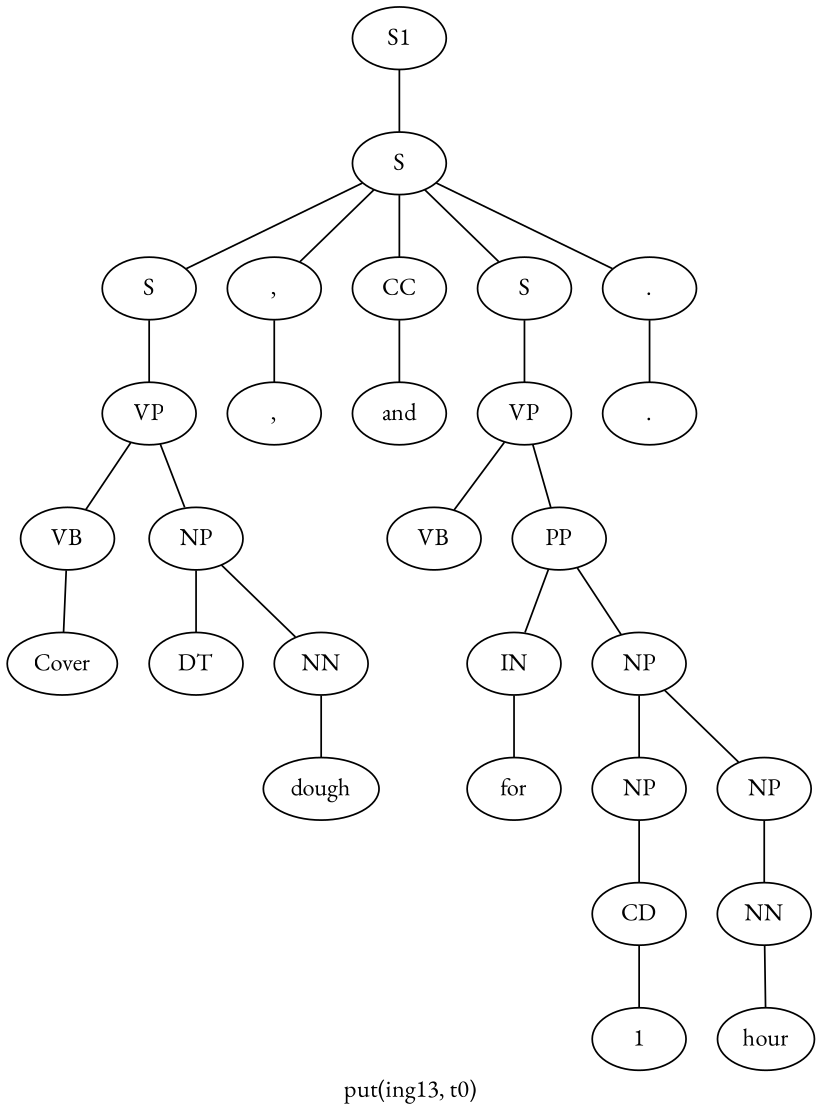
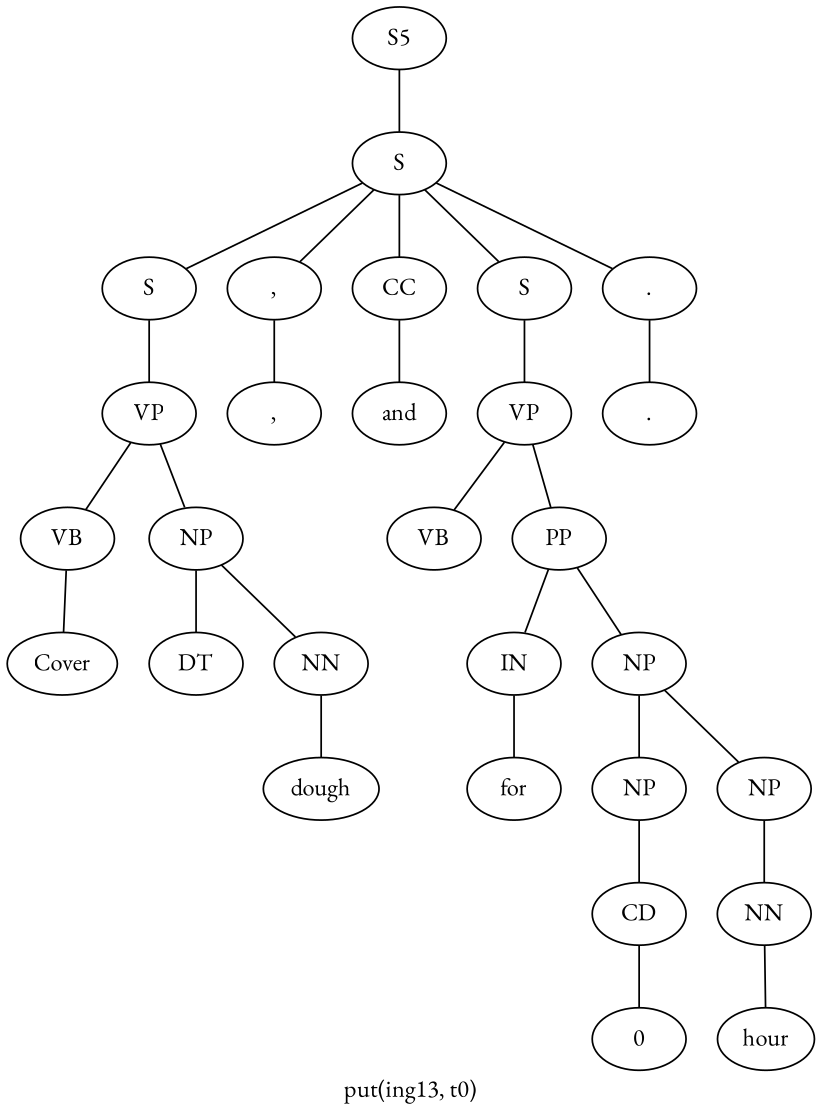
node "S1": label "S1" -> "S5"
node "1": label "1" -> "0"
